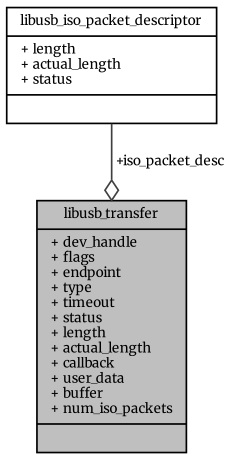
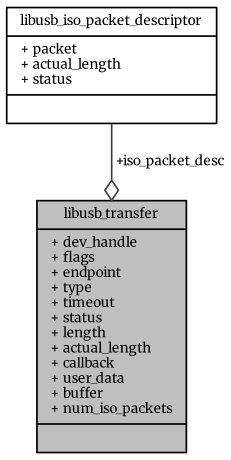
node "libusb_iso_packet_descriptor": text "+ length" -> "+ packet"
